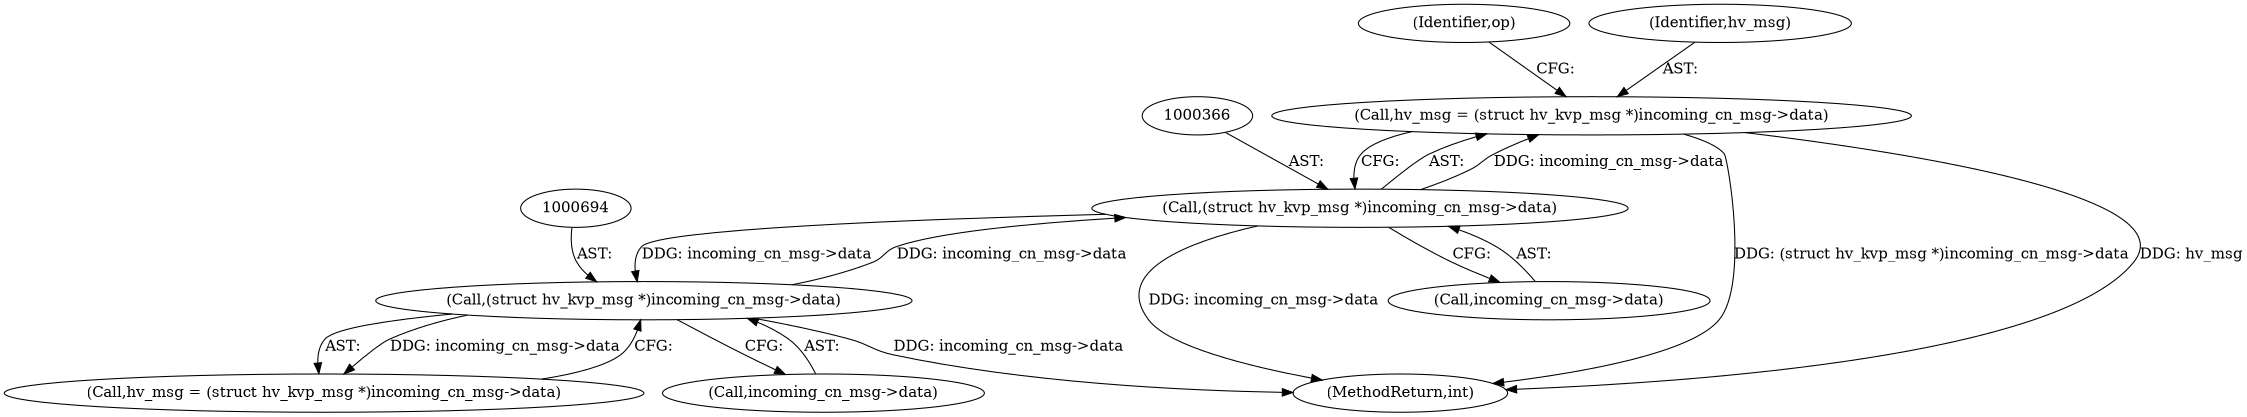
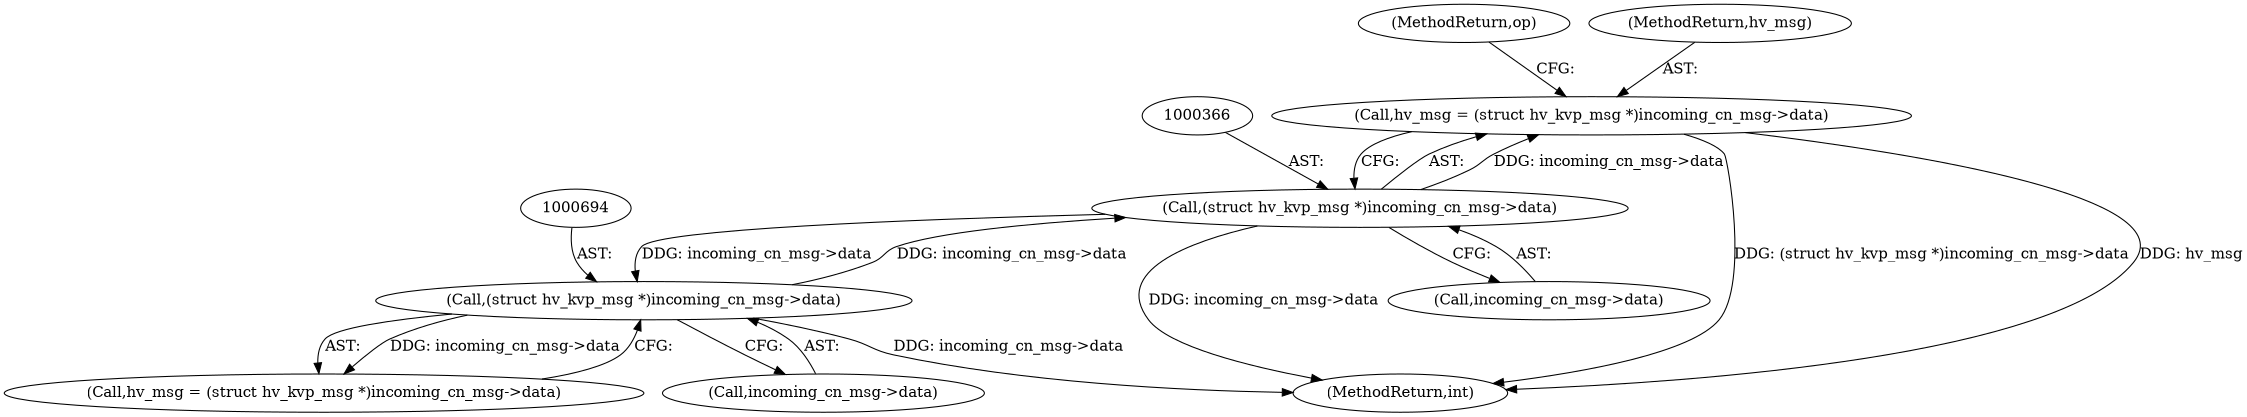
node "(Identifier,op)": label "(Identifier,op)" -> "(MethodReturn,op)"
node "(Identifier,hv_msg)": label "(Identifier,hv_msg)" -> "(MethodReturn,hv_msg)"
